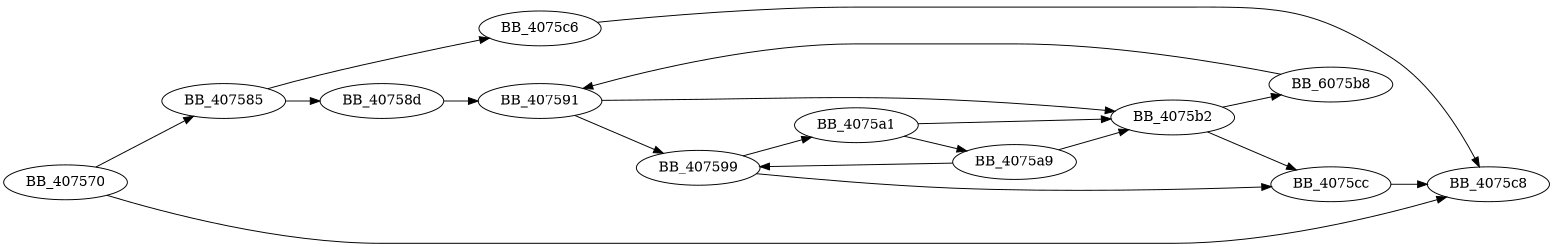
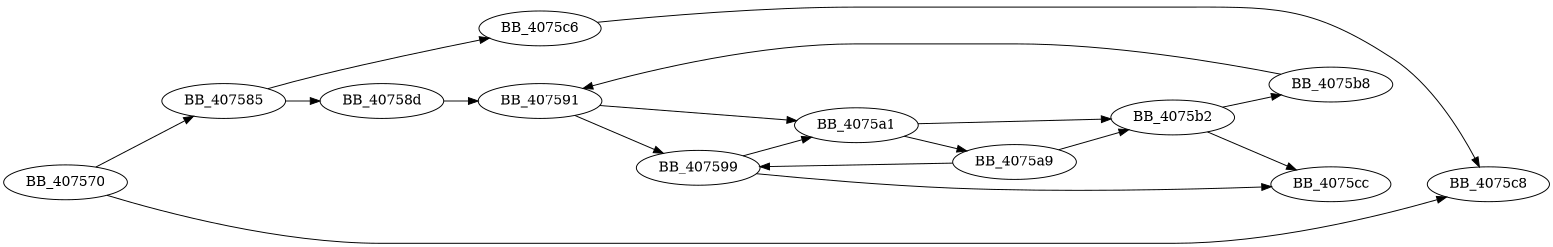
node "BB_6075b8": label "BB_6075b8" -> "BB_4075b8"
edge "BB_407591" -> "BB_4075b2": now "BB_407591" -> "BB_4075a1"
edge "BB_4075cc" -> "BB_4075c8": removed
